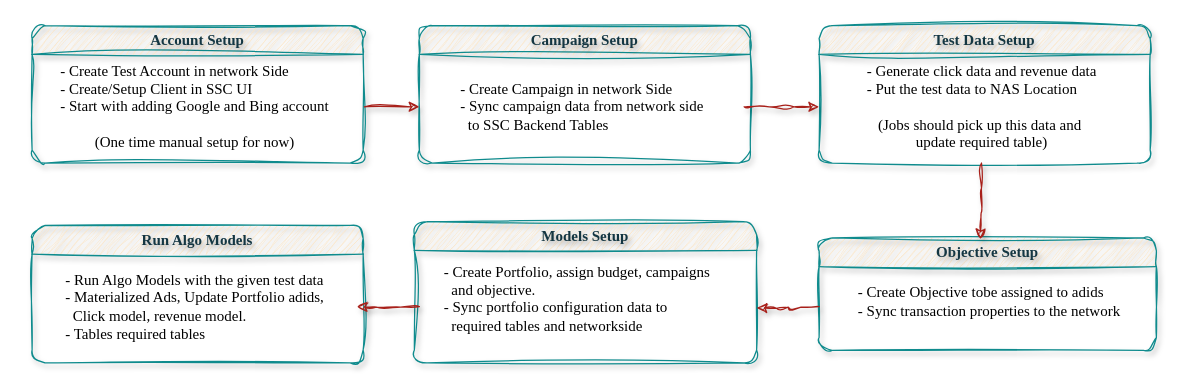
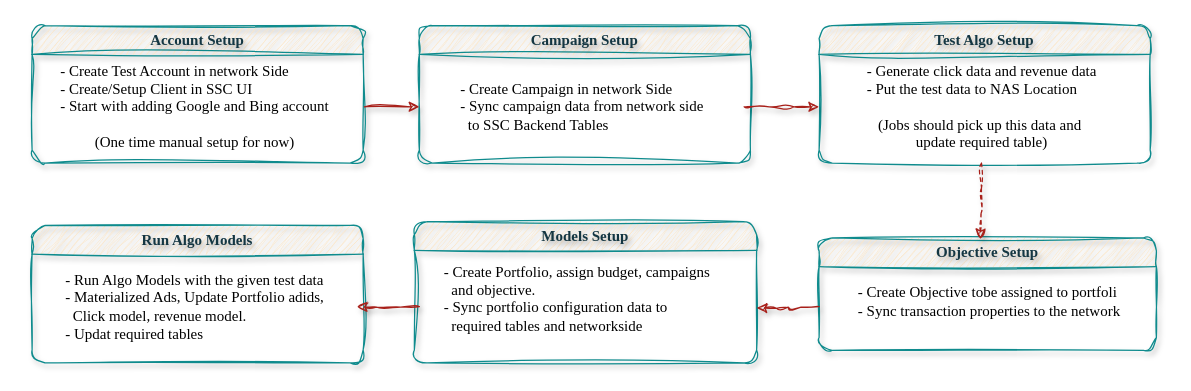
node "Test Data Setup": label "Test Data Setup" -> "Test Algo Setup"
edge "- Generate click data and revenue data - Put the test data to NAS Location (Jobs should pick up this data and update required table)" -> "Objective Setup": style solid -> dashed
node "- Create Objective tobe assigned to adids - Sync transaction properties to the network": label "- Create Objective tobe assigned to adids - Sync transaction properties to the network" -> "- Create Objective tobe assigned to portfoli - Sync transaction properties to the network"
node "- Run Algo Models with the given test data - Materialized Ads, Update Portfolio adids, Click model, revenue model. - Tables required tables": label "- Run Algo Models with the given test data - Materialized Ads, Update Portfolio adids, Click model, revenue model. - Tables required tables" -> "- Run Algo Models with the given test data - Materialized Ads, Update Portfolio adids, Click model, revenue model. - Updat required tables"
